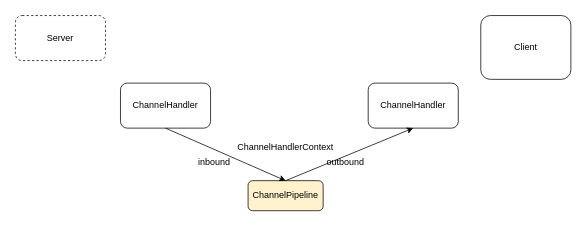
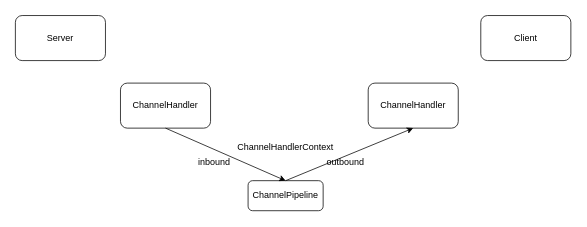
node "Server": style dashed -> solid
node "Client": size 90x64 -> 90x45
node "ChannelPipeline": fillcolor #fff2cc -> #ffffff
